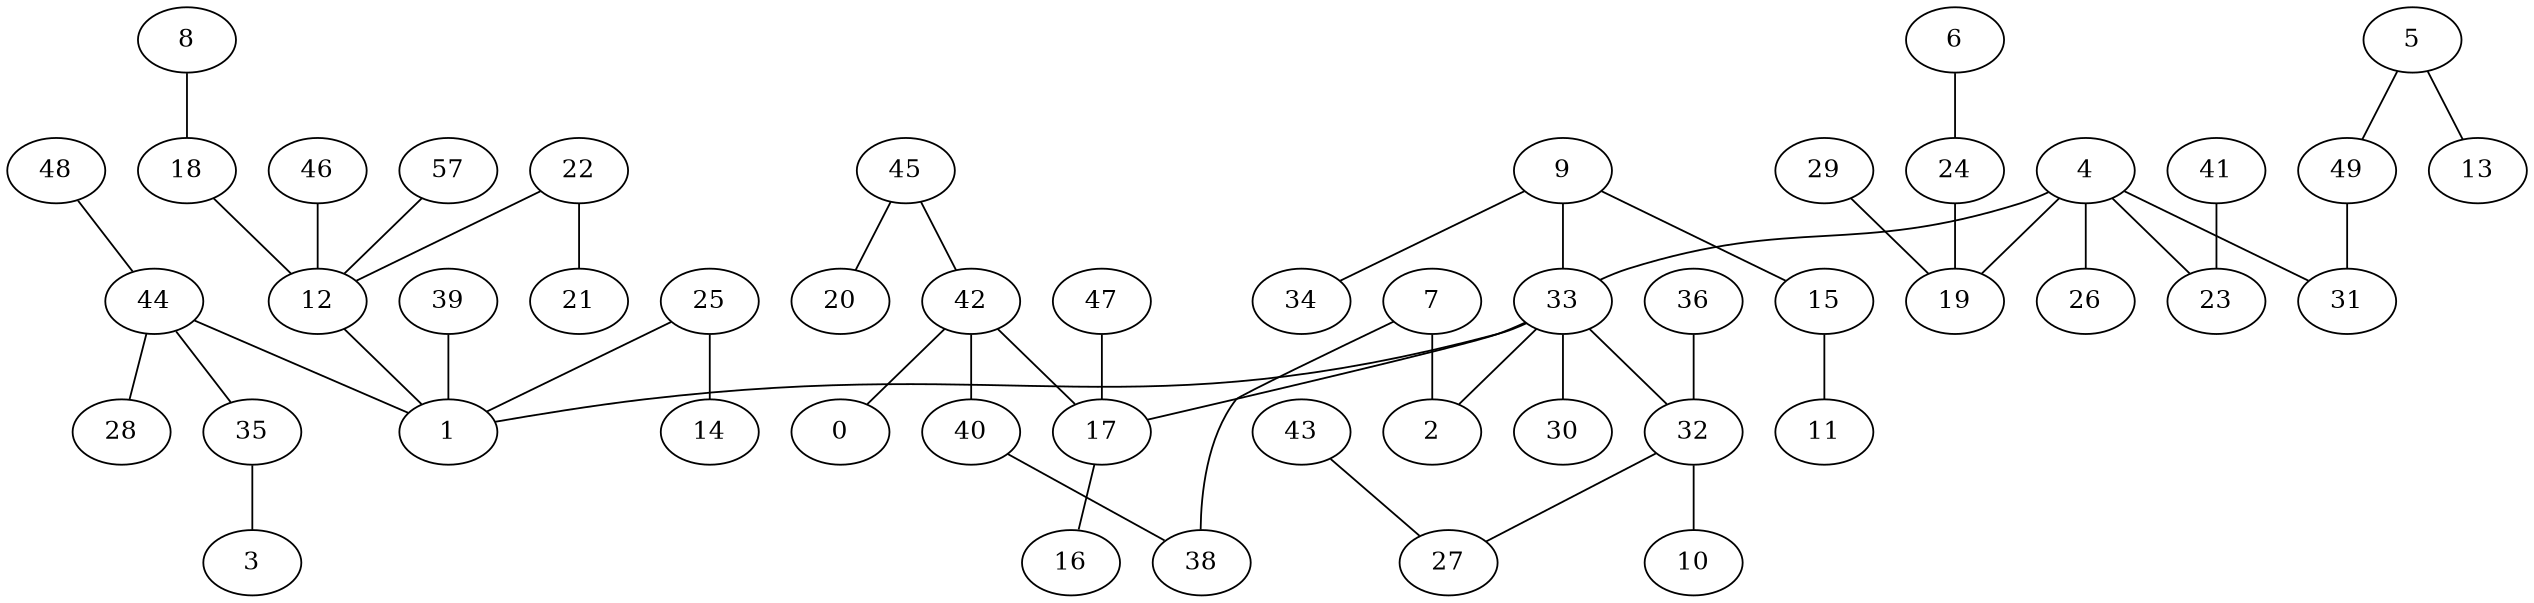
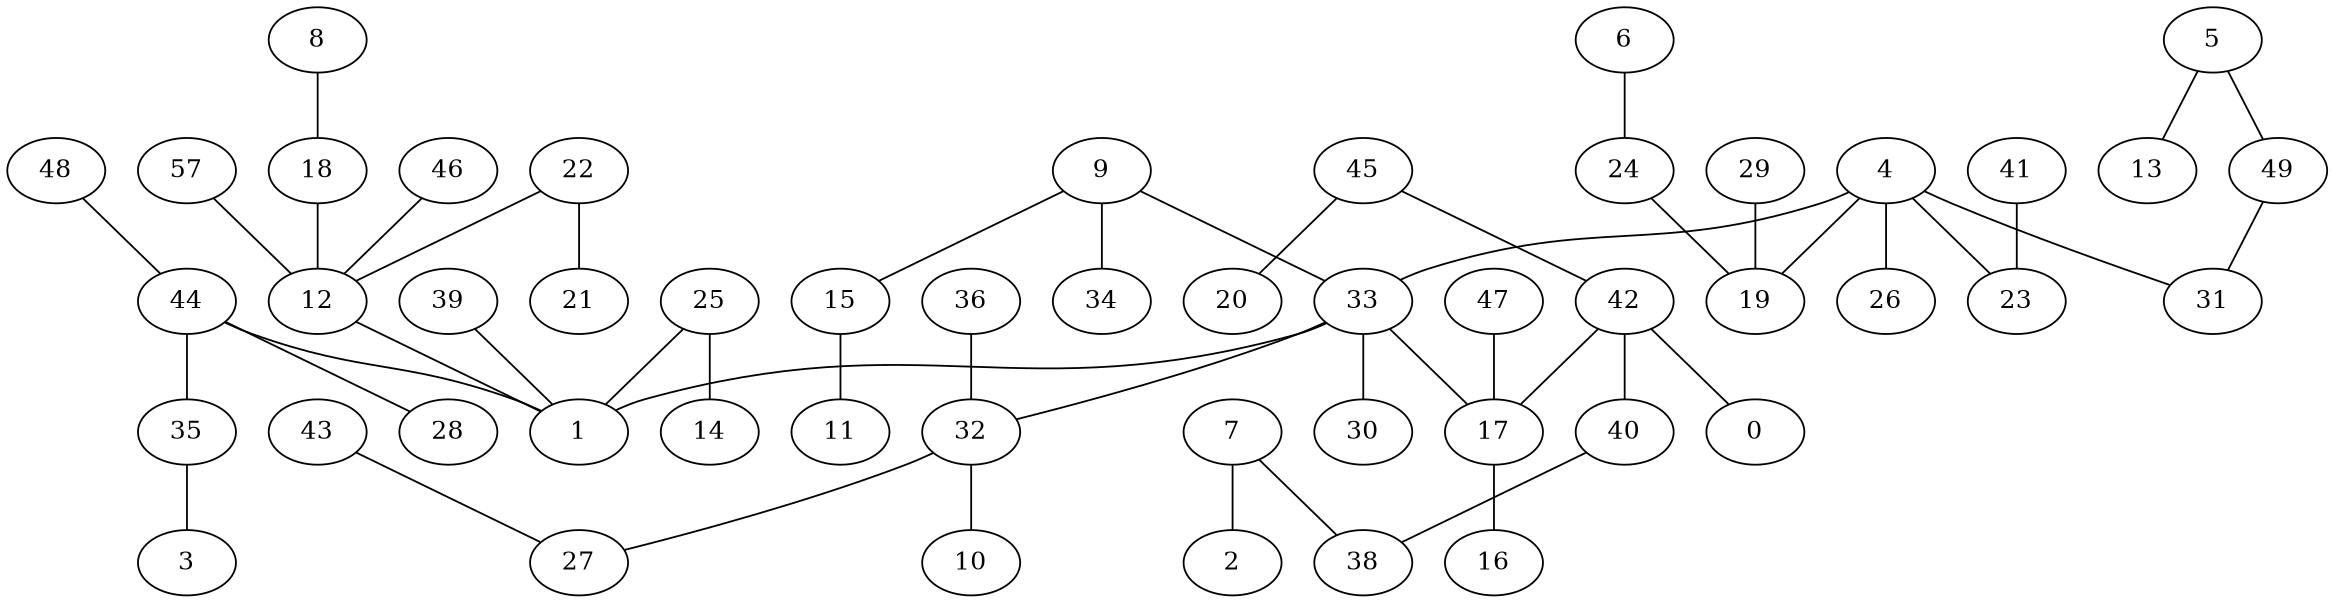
edge "33" -- "2": removed
